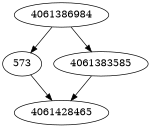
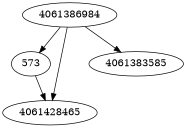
edge "4061383585" -> "4061428465": now "4061386984" -> "4061428465"
